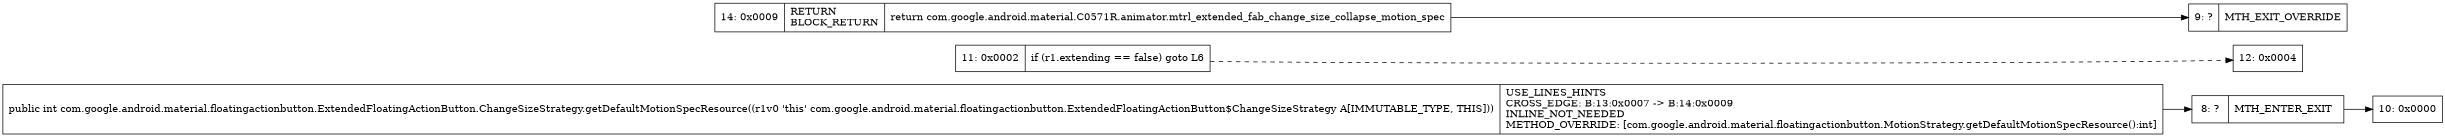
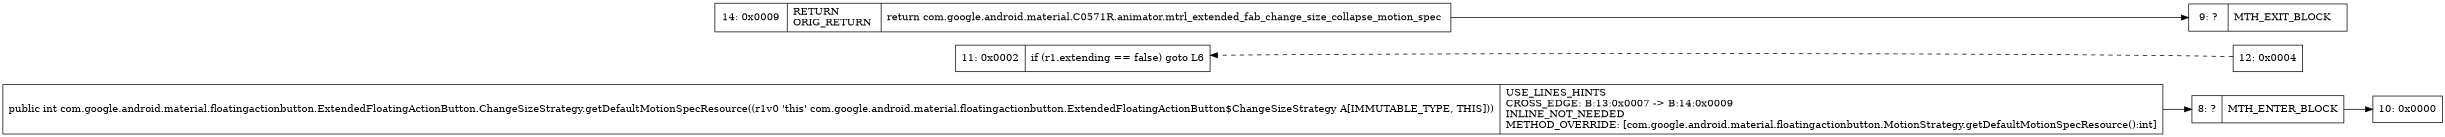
node "9: ?": text "MTH_EXIT_OVERRIDE" -> "MTH_EXIT_BLOCK"
node "14: 0x0009": text "BLOCK_RETURN" -> "ORIG_RETURN"
edge "11: 0x0002" -> "12: 0x0004": reversed
node "8: ?": text "MTH_ENTER_EXIT" -> "MTH_ENTER_BLOCK"
